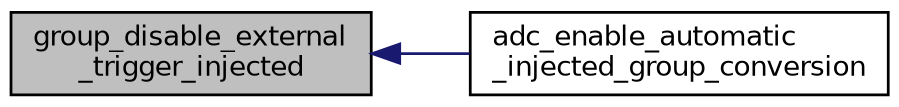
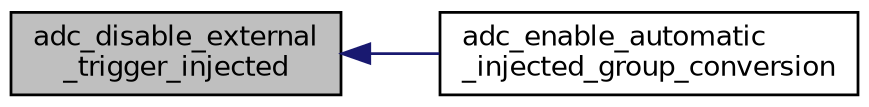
node "group_disable_external _trigger_injected": label "group_disable_external _trigger_injected" -> "adc_disable_external _trigger_injected"
